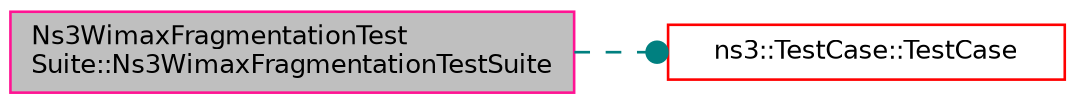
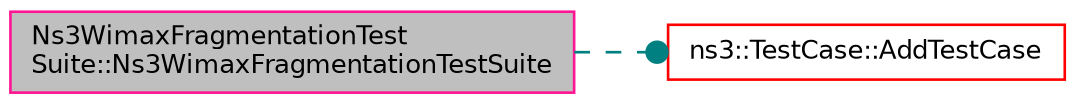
node "ns3::TestCase::TestCase": label "ns3::TestCase::TestCase" -> "ns3::TestCase::AddTestCase"
